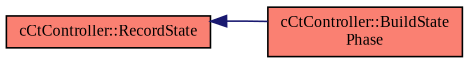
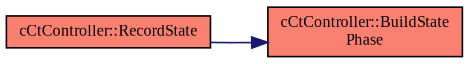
edge "cCtController::BuildState Phase" -> "cCtController::RecordState": reversed
